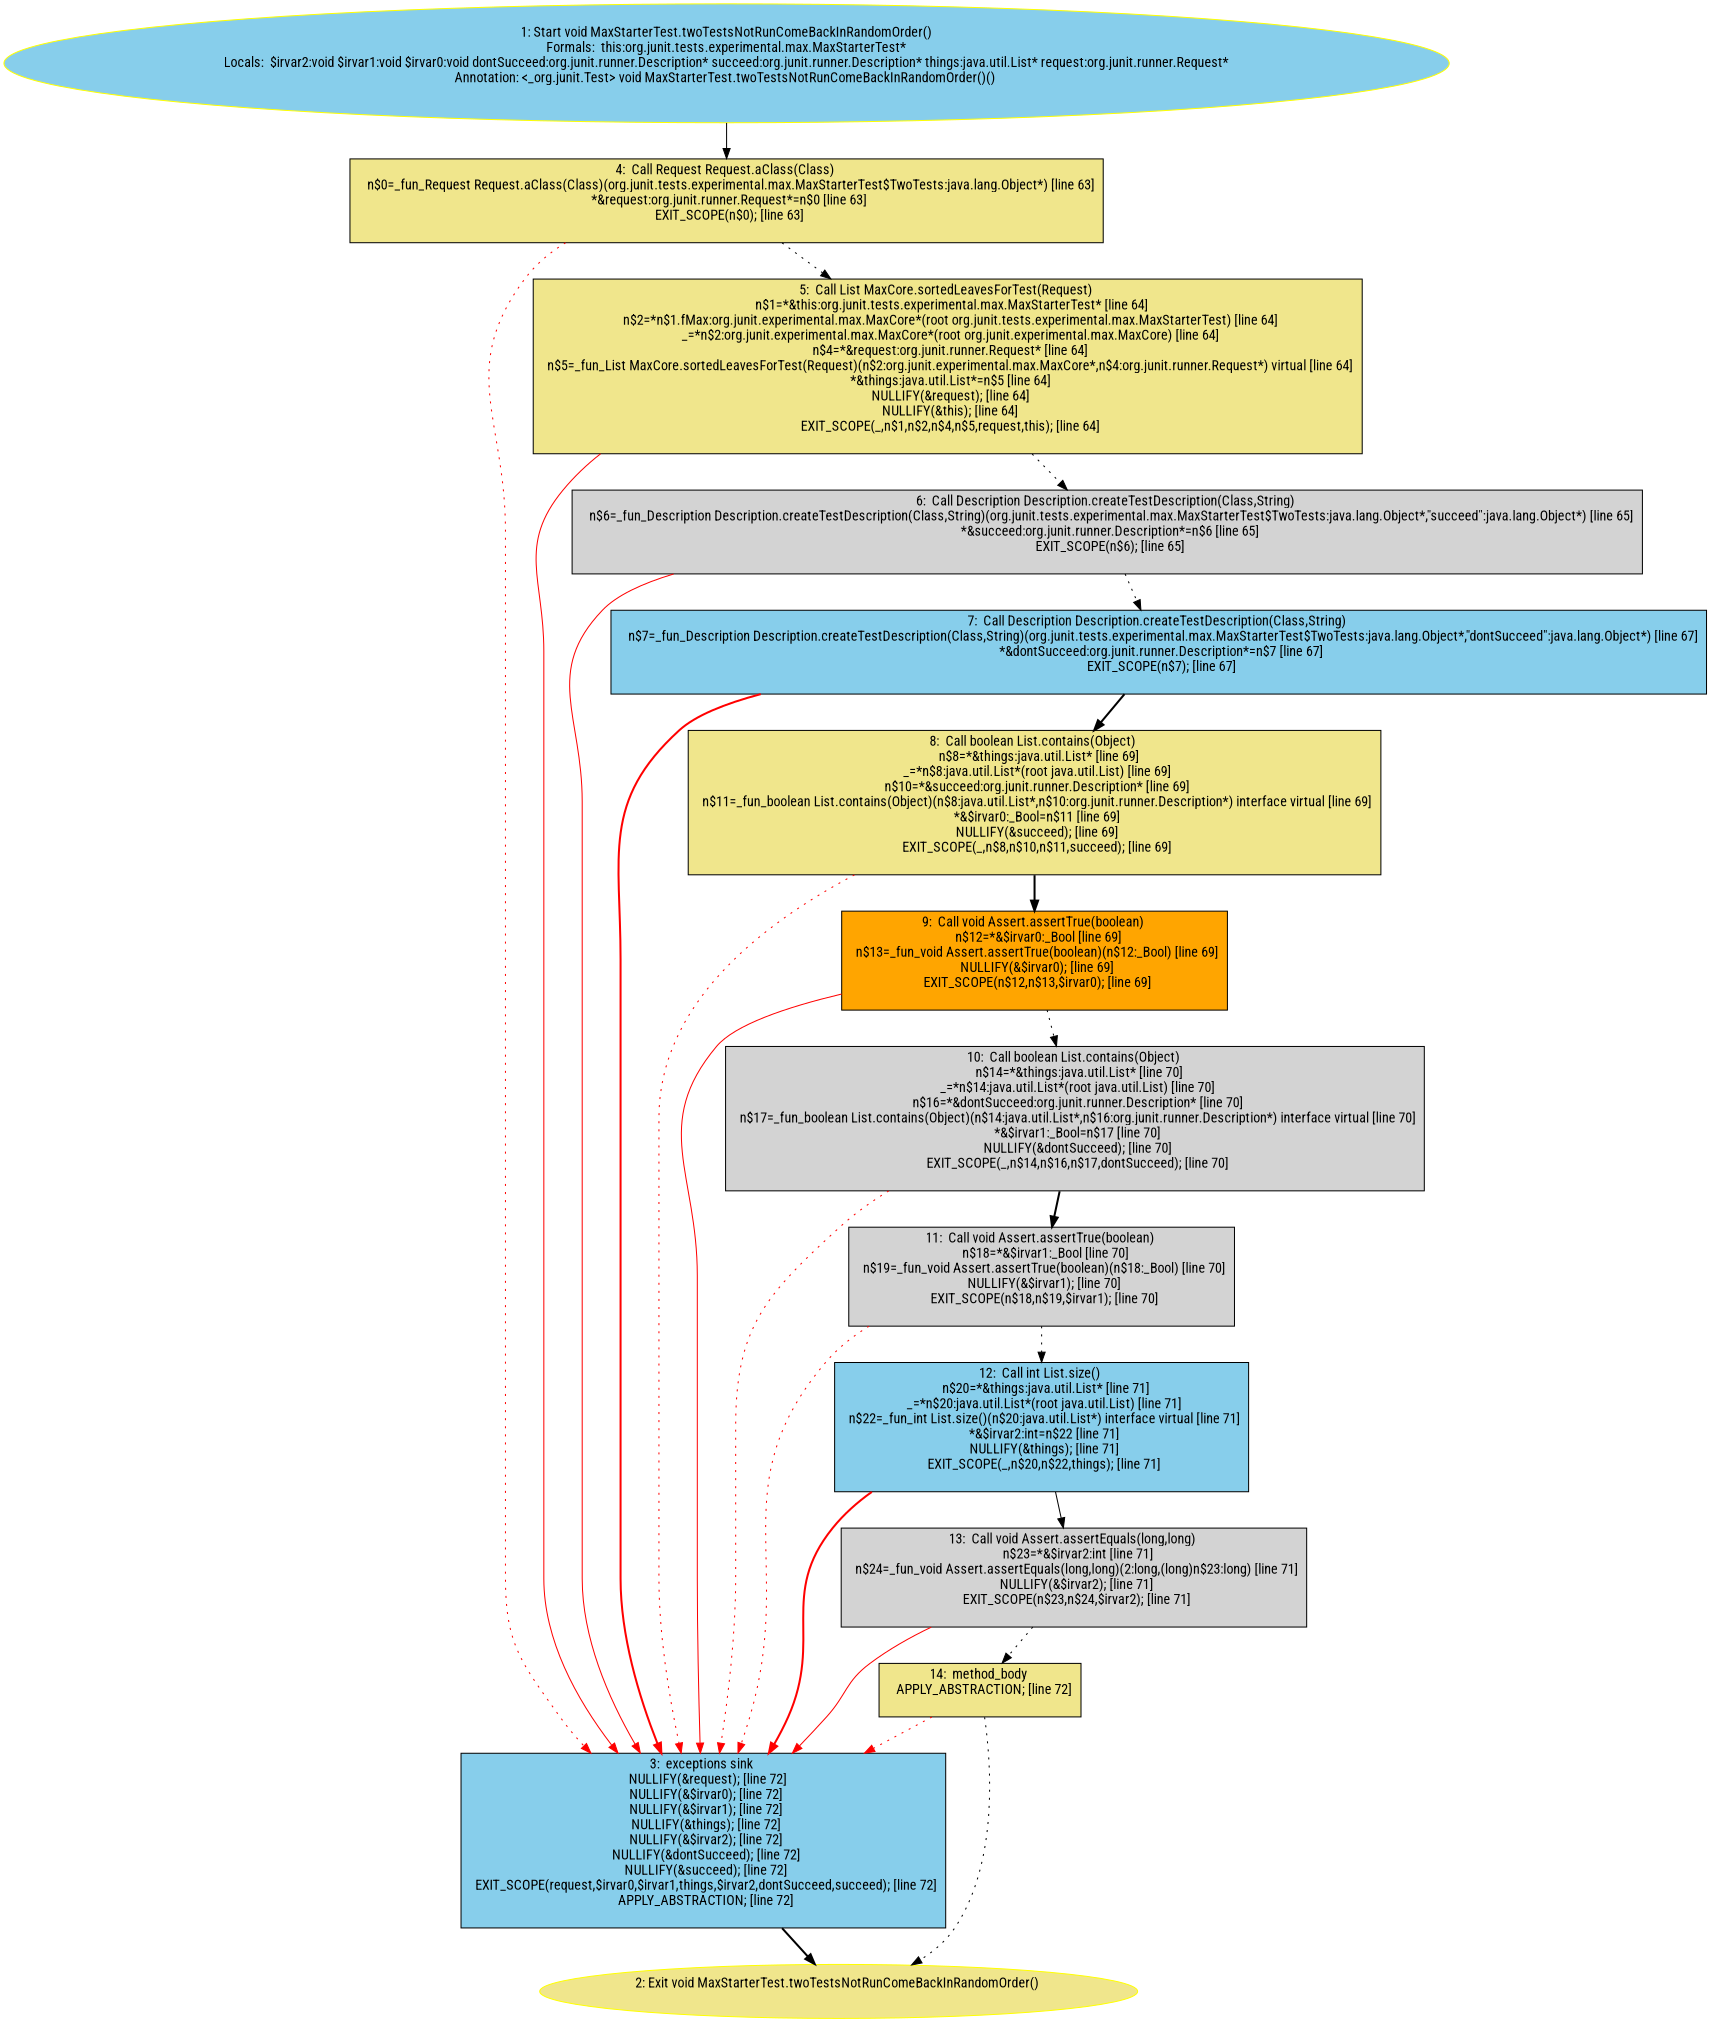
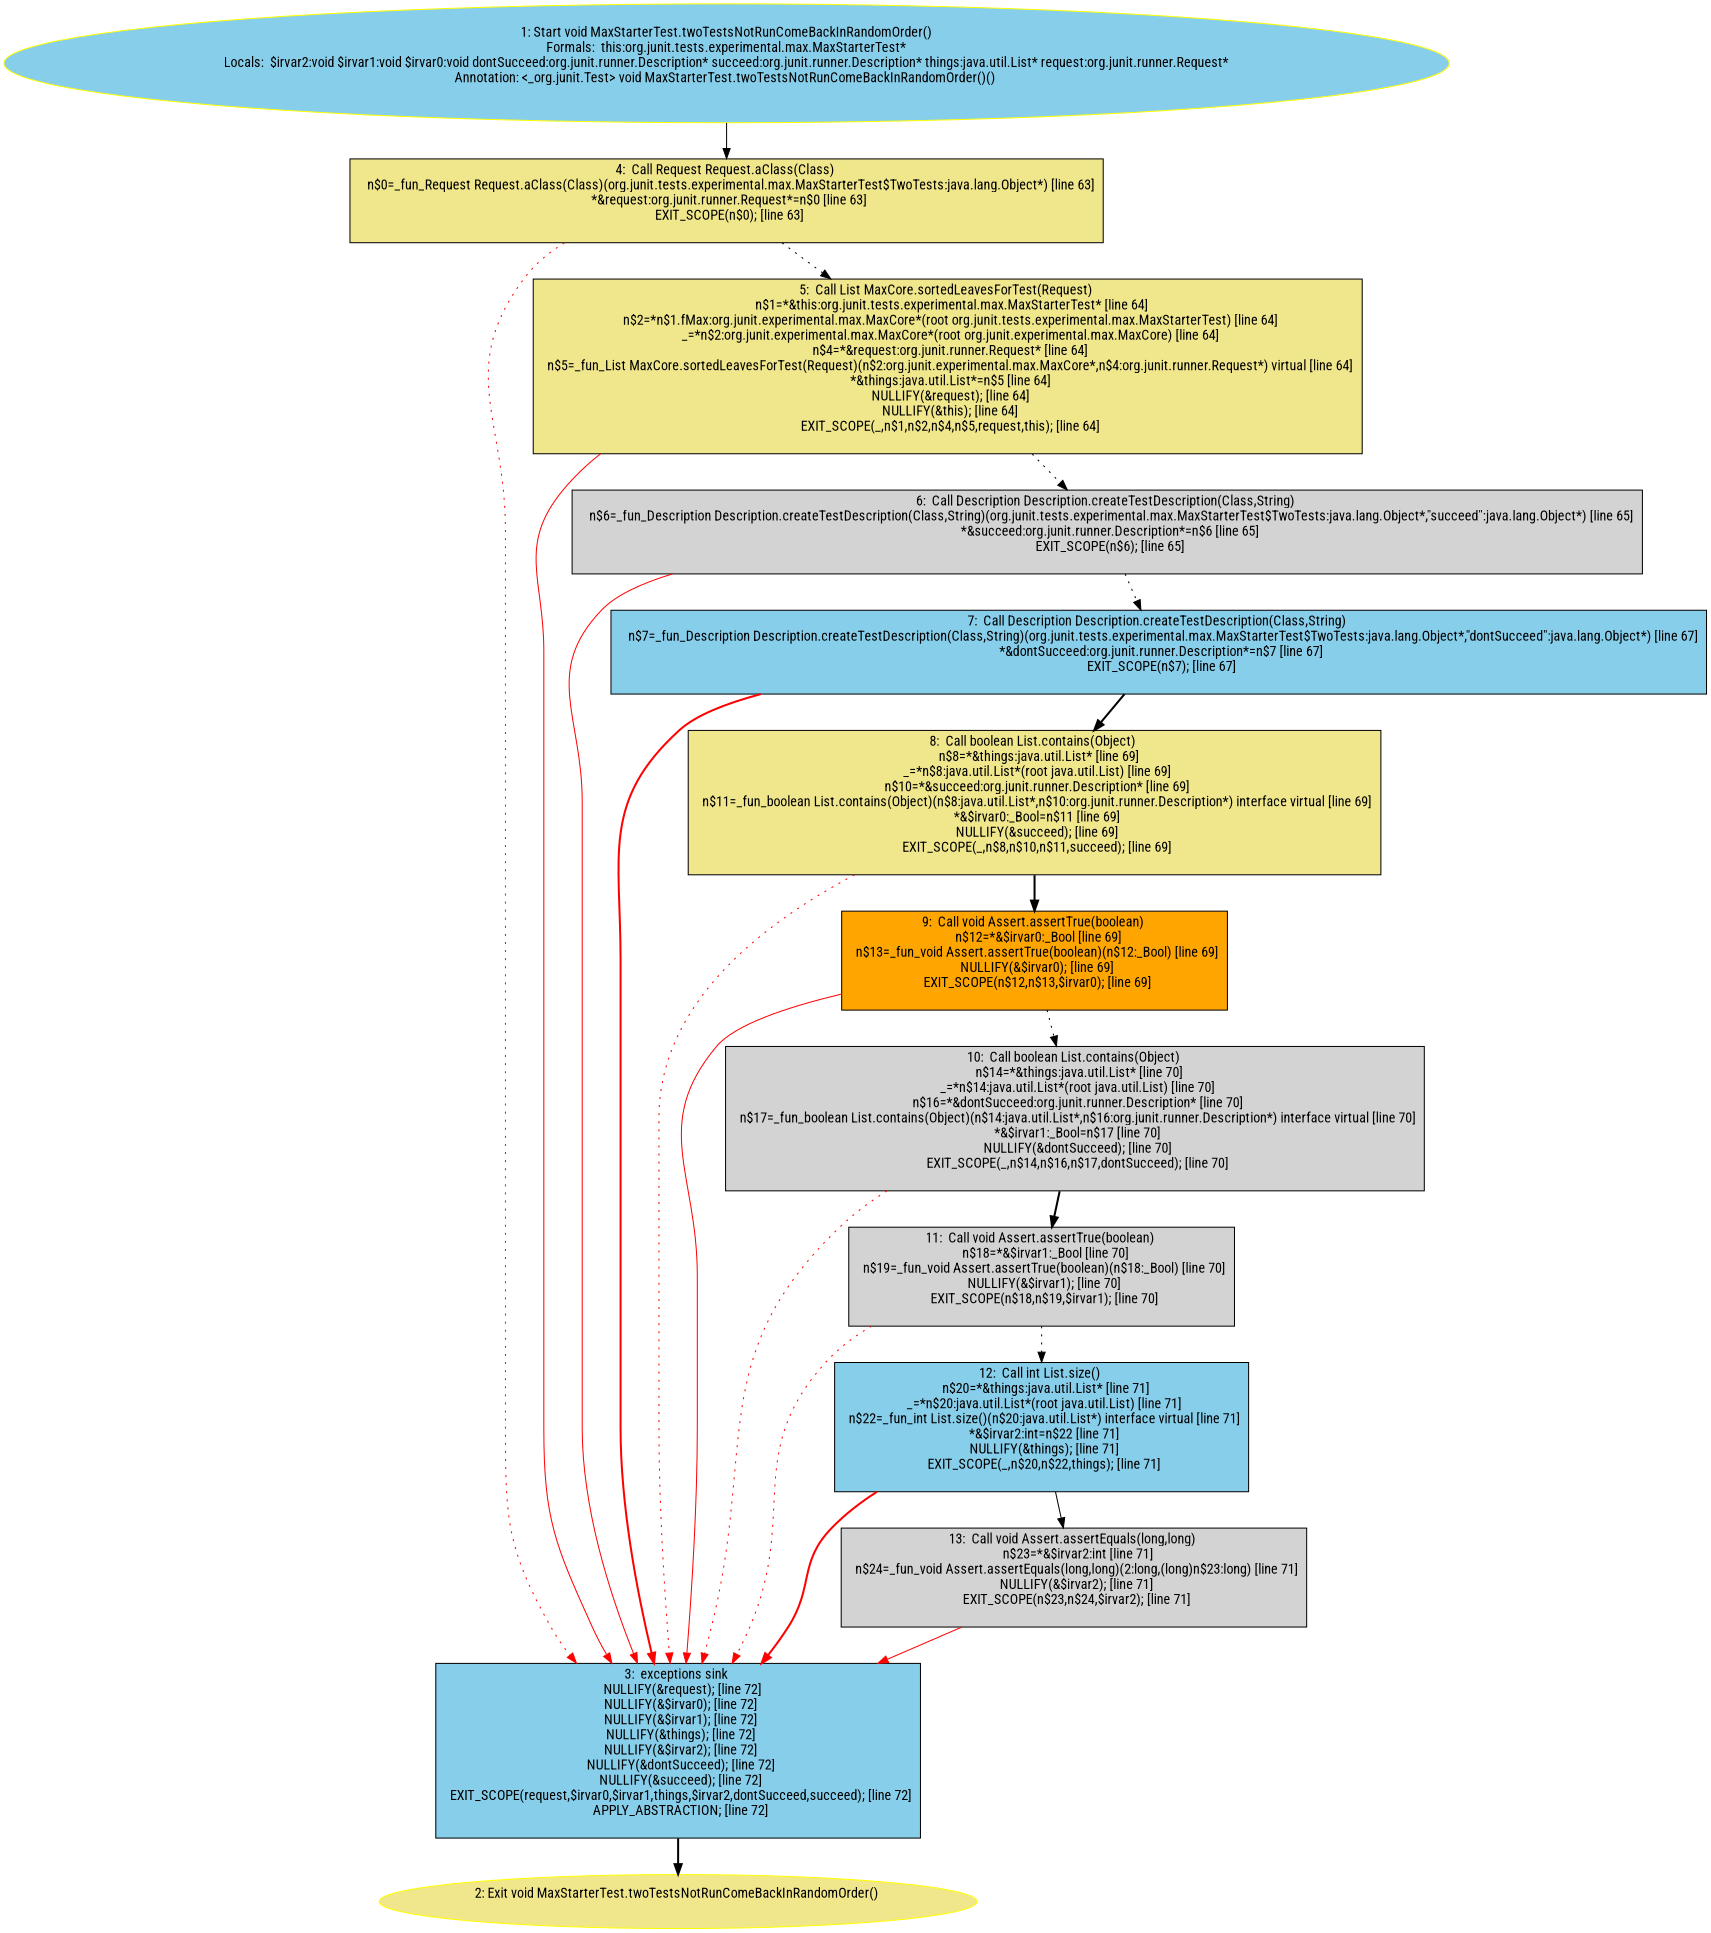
node "14:  method_body APPLY_ABSTRACTION; [line 72]": removed
